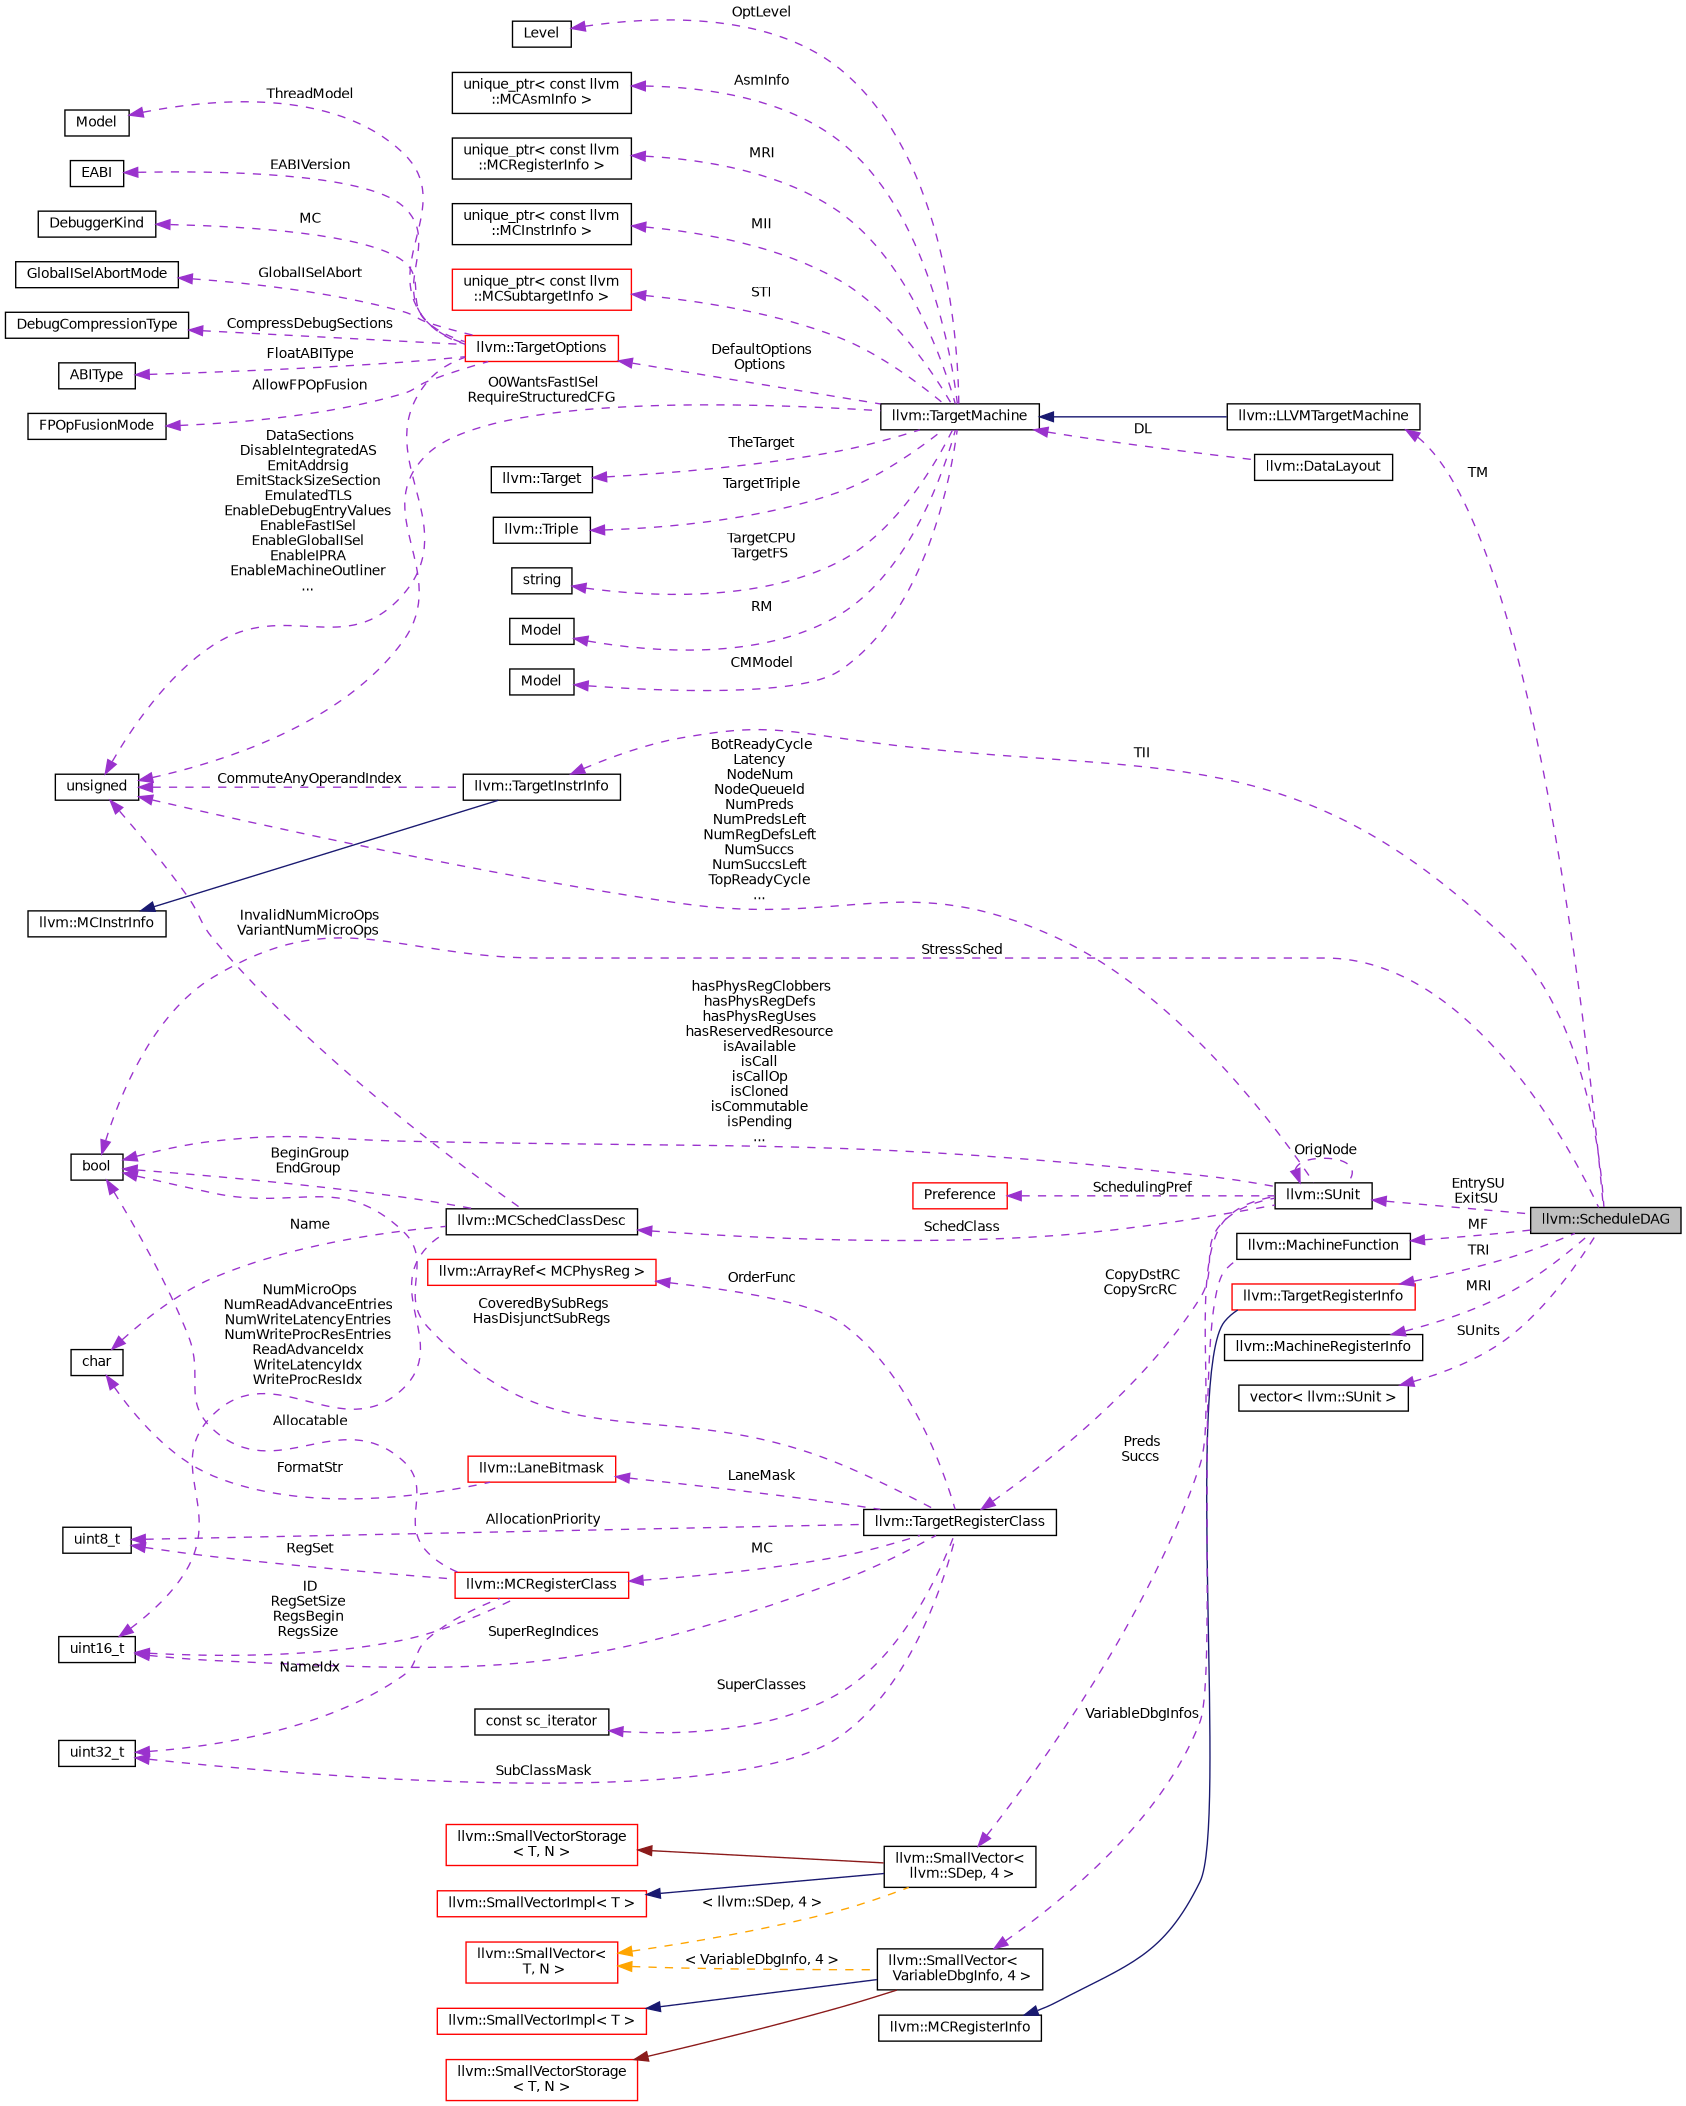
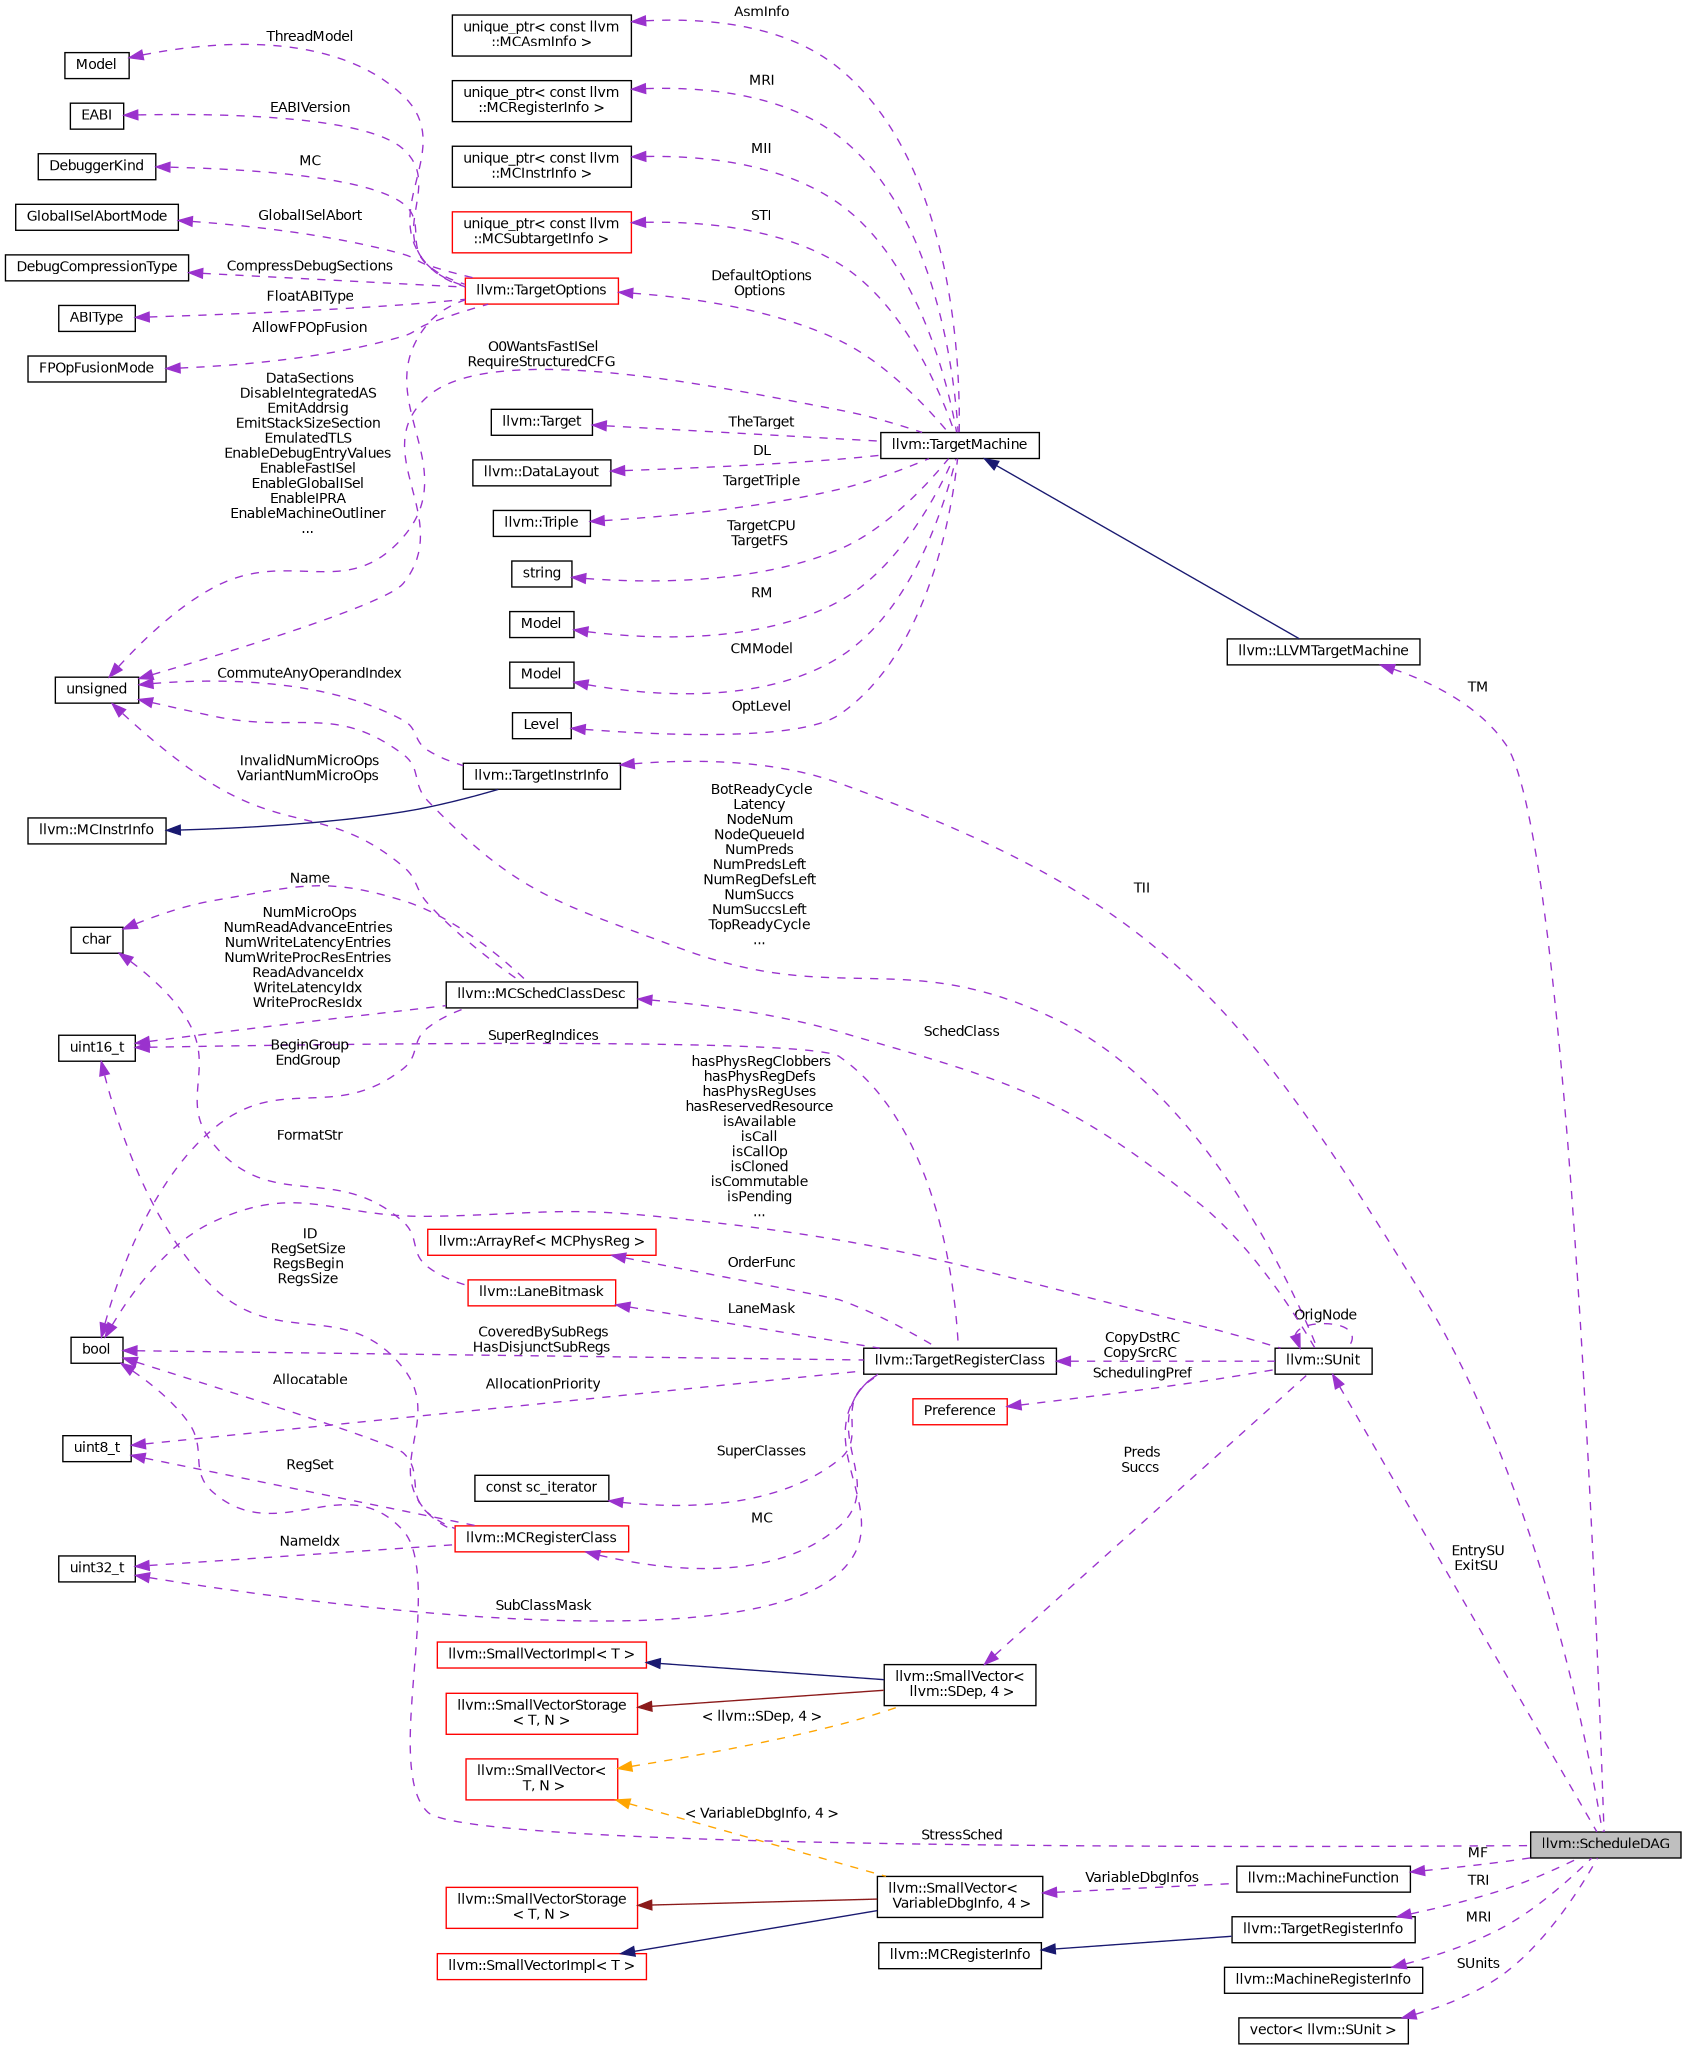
edge "llvm::DataLayout" -> "llvm::TargetMachine": reversed
node "llvm::TargetRegisterInfo": color red -> black
